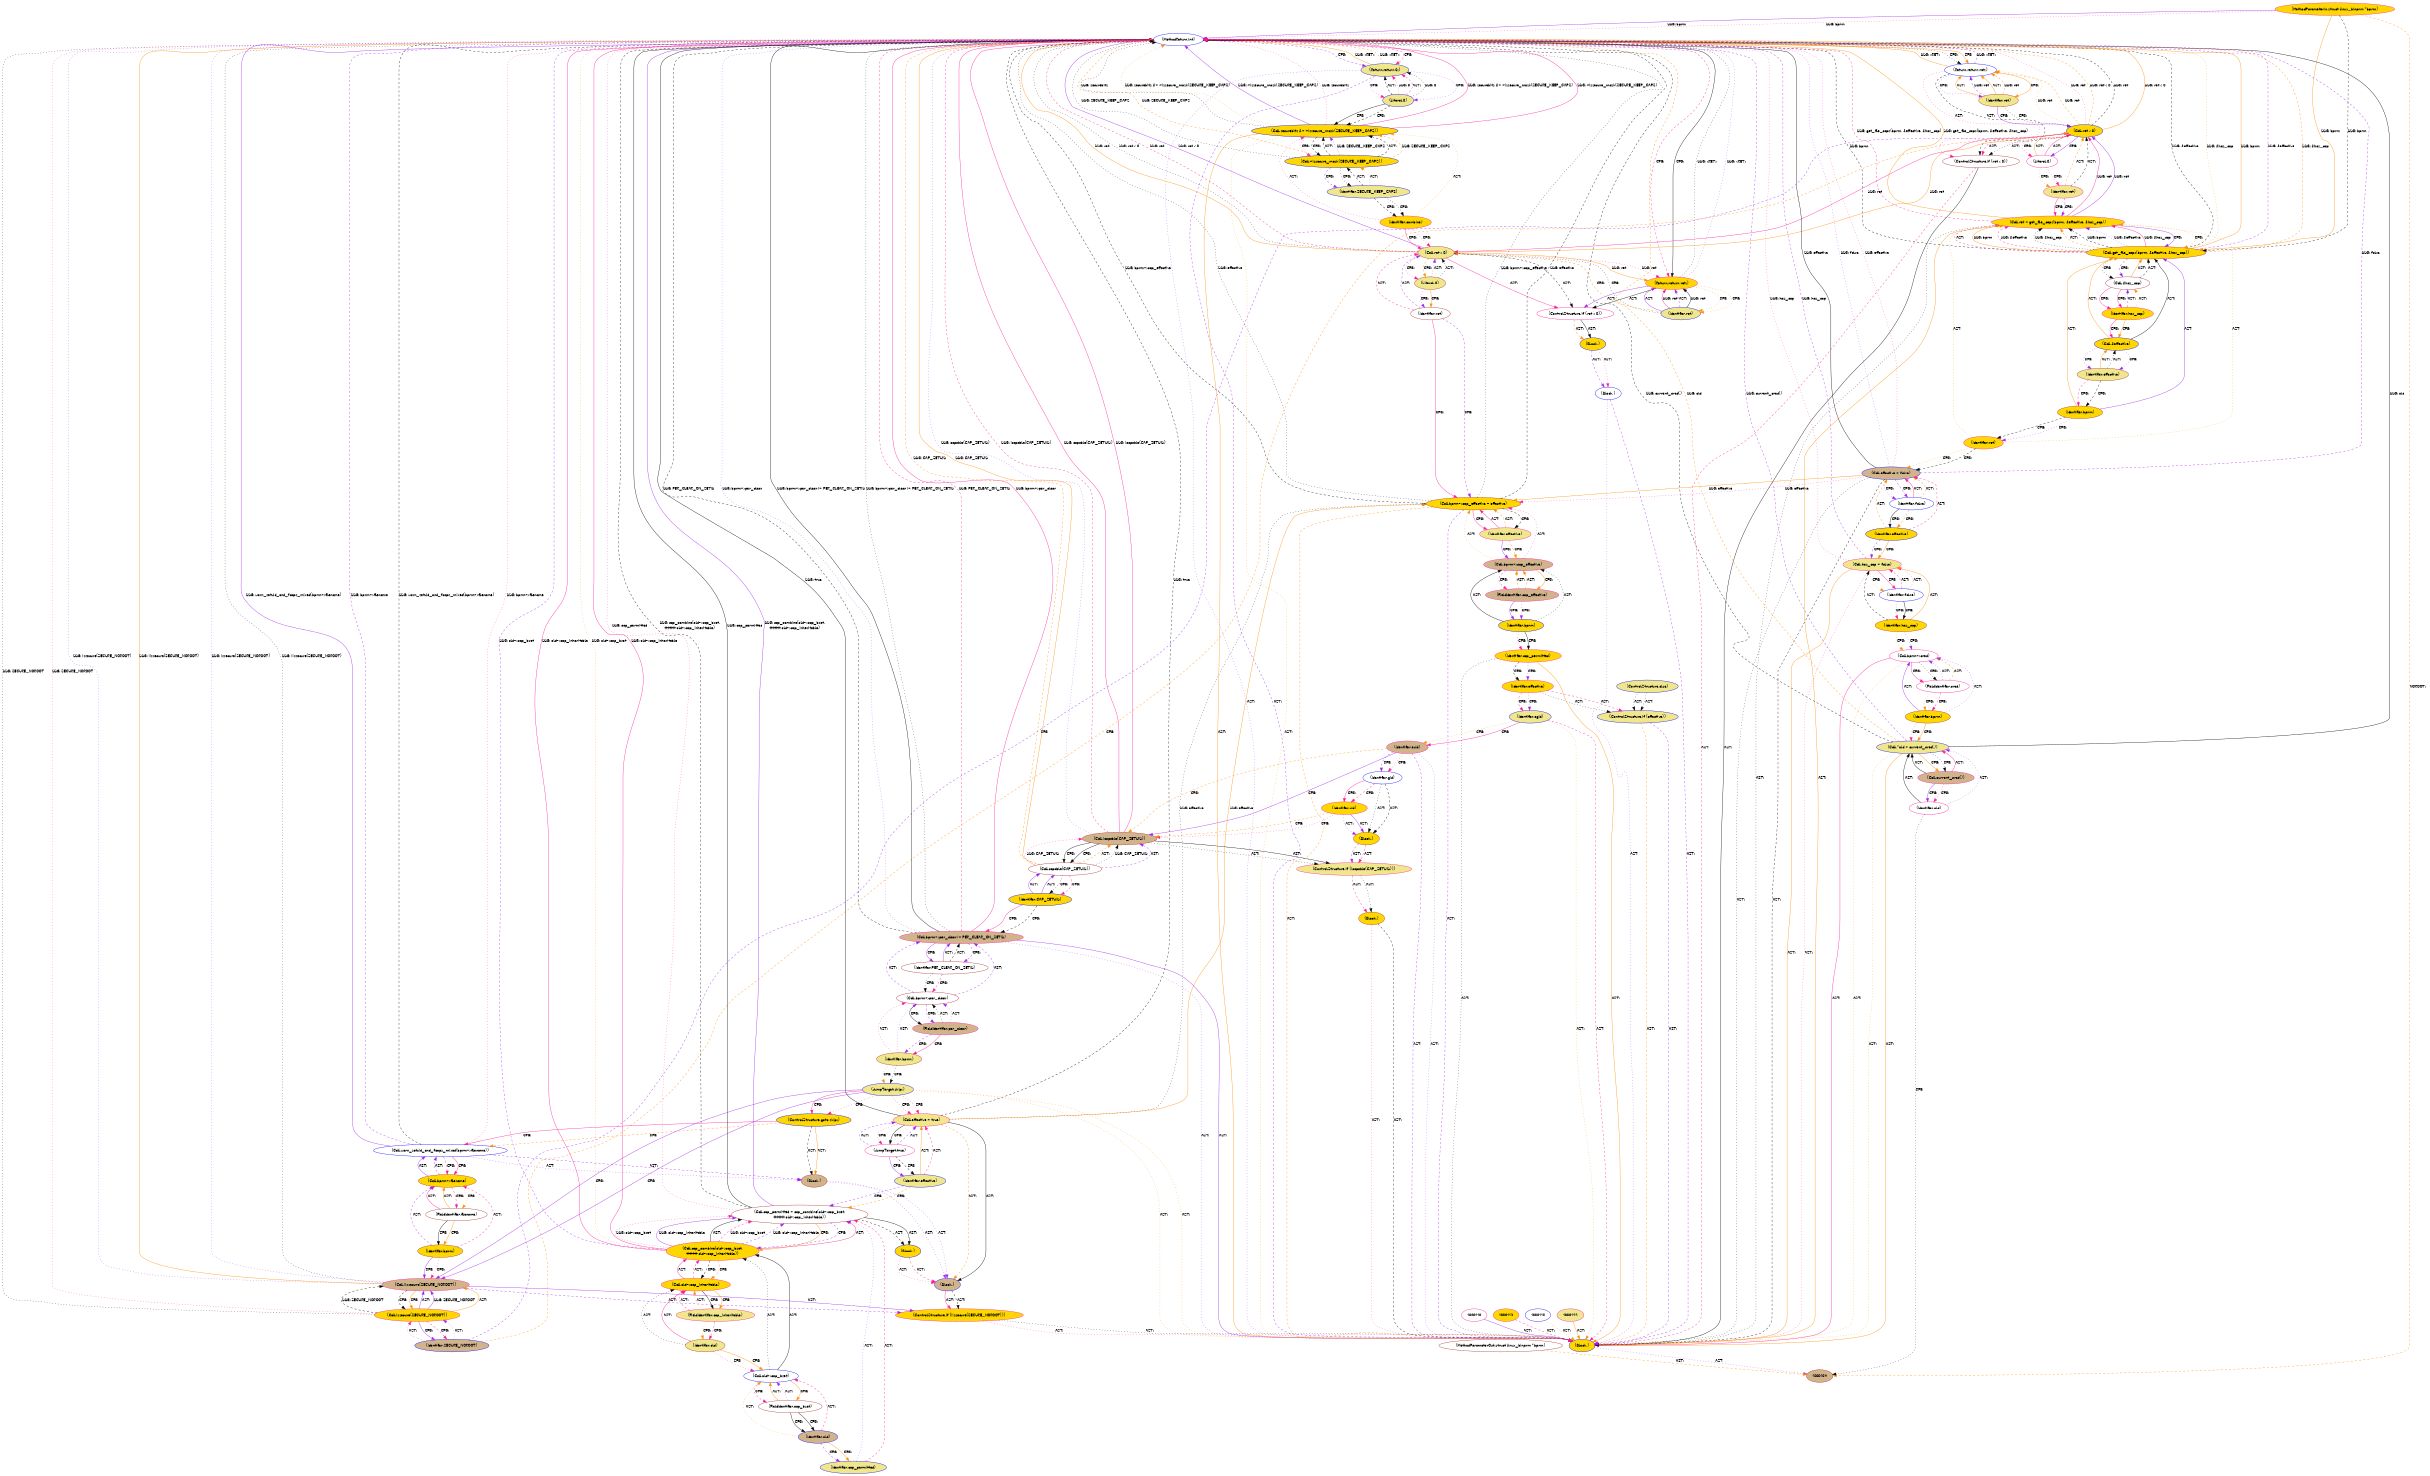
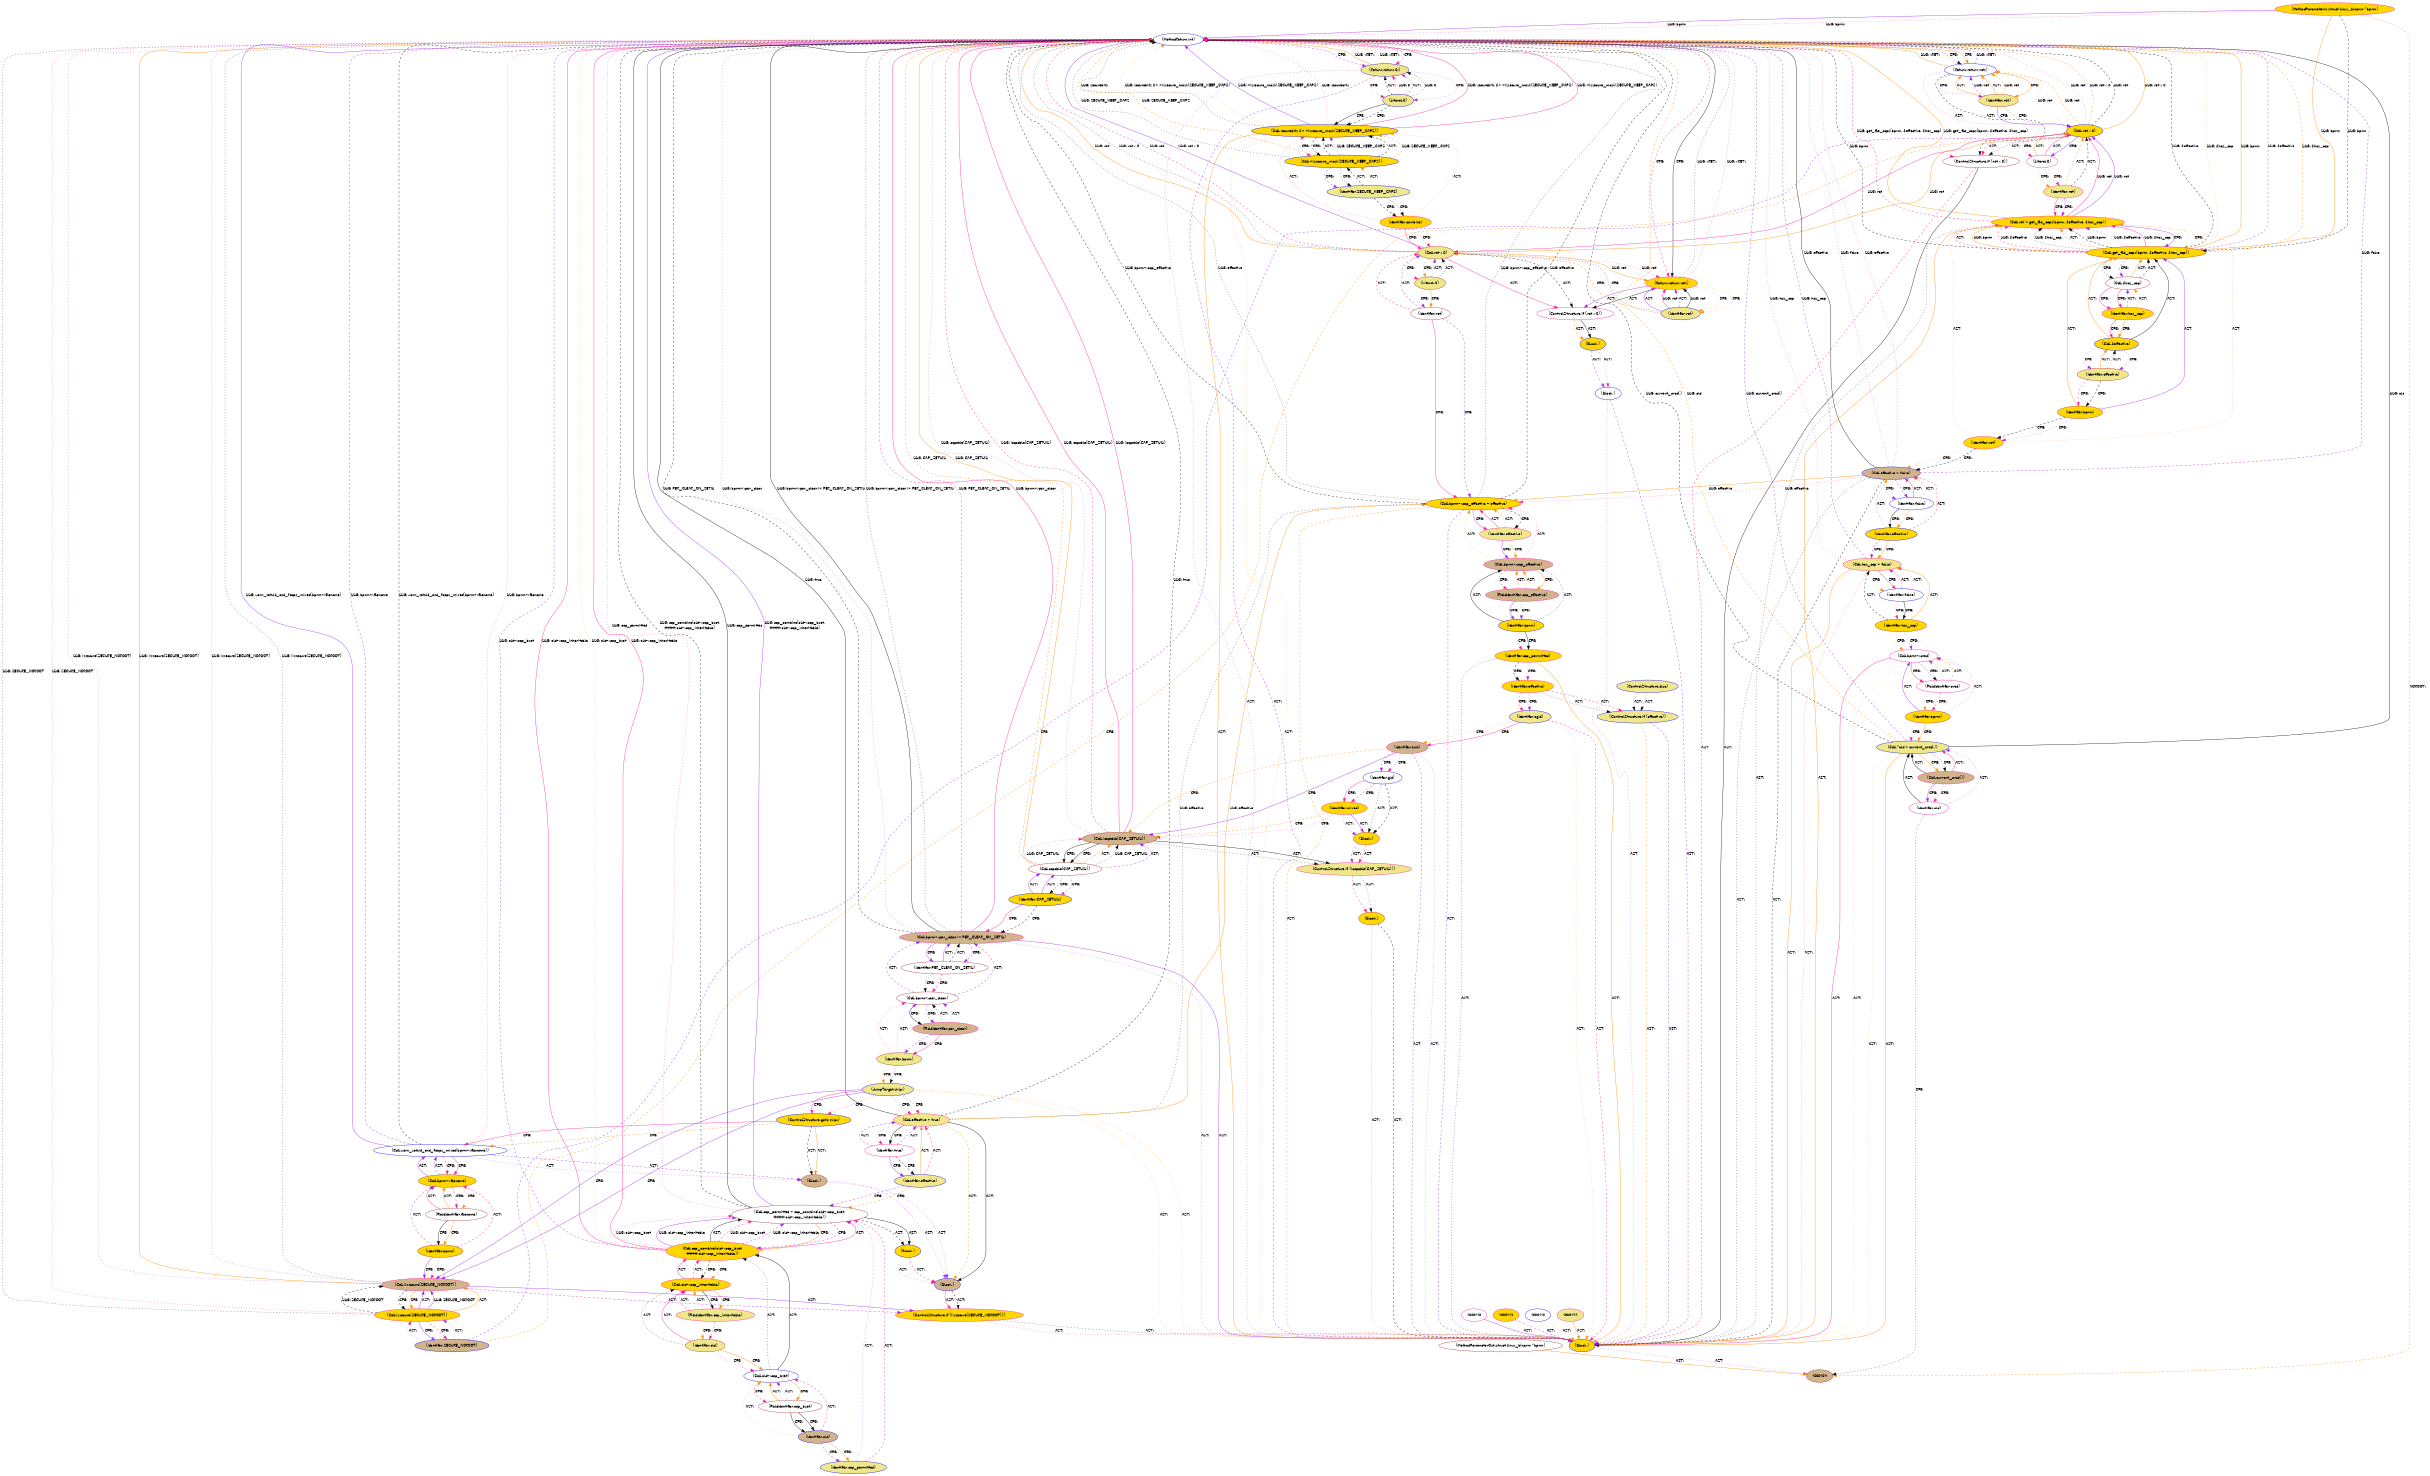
node "(Identifier,uid)": label "(Identifier,uid)" -> "(Identifier,mixed)"
node "(JumpTarget,true)": label "(JumpTarget,true)" -> "(Identifier,true)"
edge "(MethodParameterOut,struct linux_binprm *bprm)" -> "1000107": style dashed -> solid
